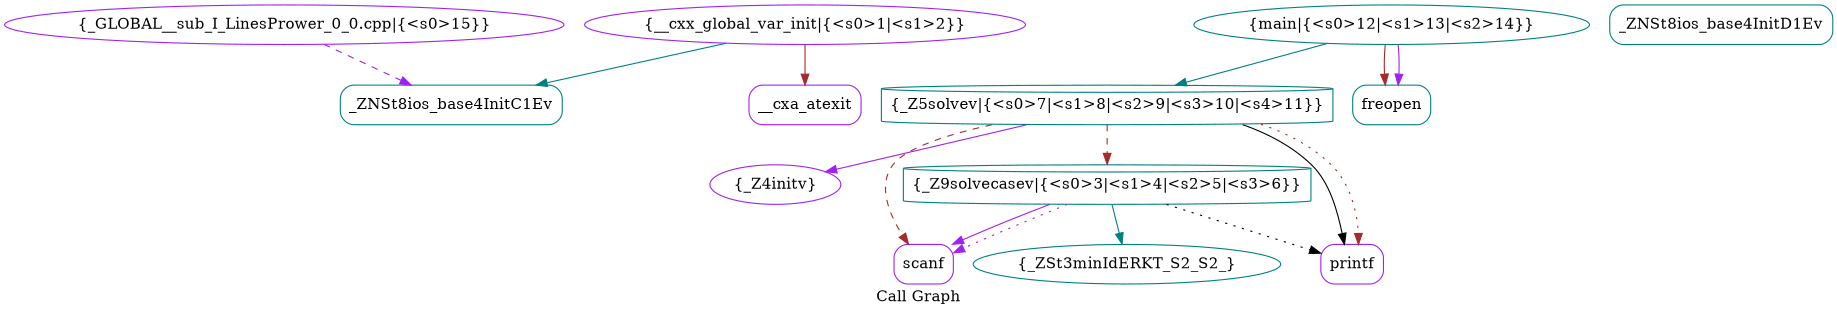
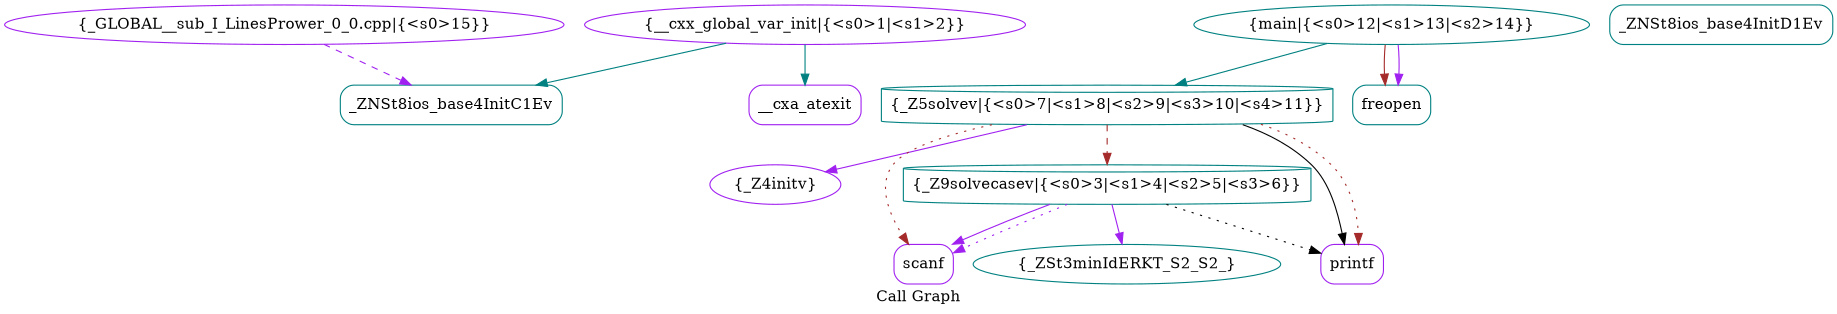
edge "{__cxx_global_var_init|{<s0>1|<s1>2}}" -> "__cxa_atexit": color brown -> teal
edge "{_Z5solvev|{<s0>7|<s1>8|<s2>9|<s3>10|<s4>11}}" -> "scanf": style dashed -> dotted
edge "{_Z9solvecasev|{<s0>3|<s1>4|<s2>5|<s3>6}}" -> "{_ZSt3minIdERKT_S2_S2_}": color teal -> purple
